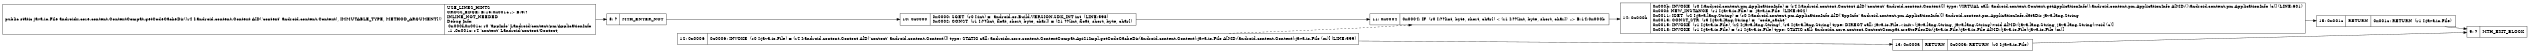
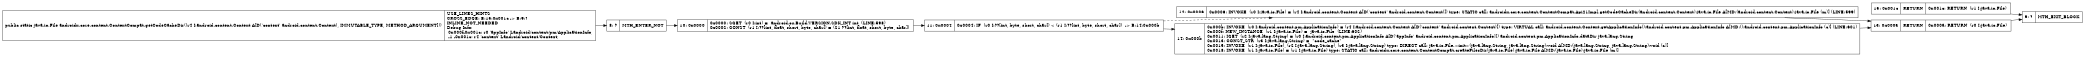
edge "14: 0x000b" -> "15: 0x001c": now "14: 0x000b" -> "13: 0x000a"
edge "12: 0x0006" -> "11: 0x0004": reversed
